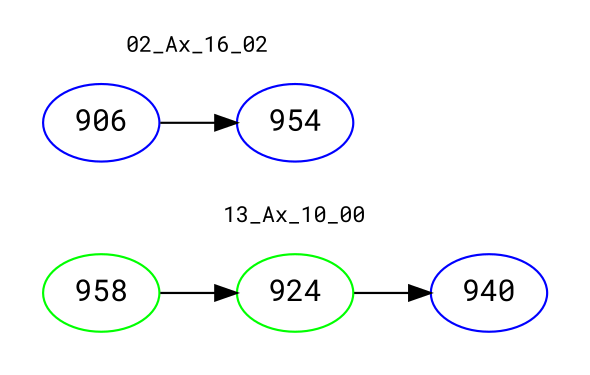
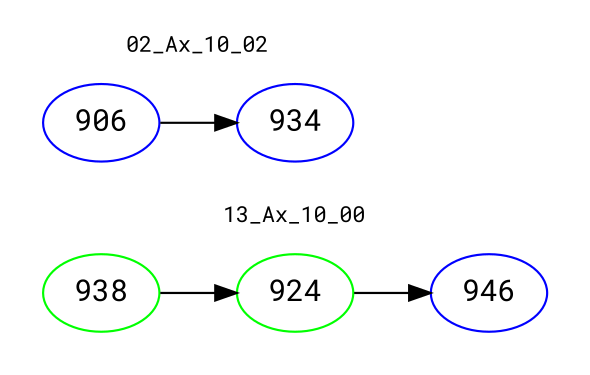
cluster "02_Ax_16_02": label "02_Ax_16_02" -> "02_Ax_10_02"
node "954": label "954" -> "934"
node "958": label "958" -> "938"
node "940": label "940" -> "946"
